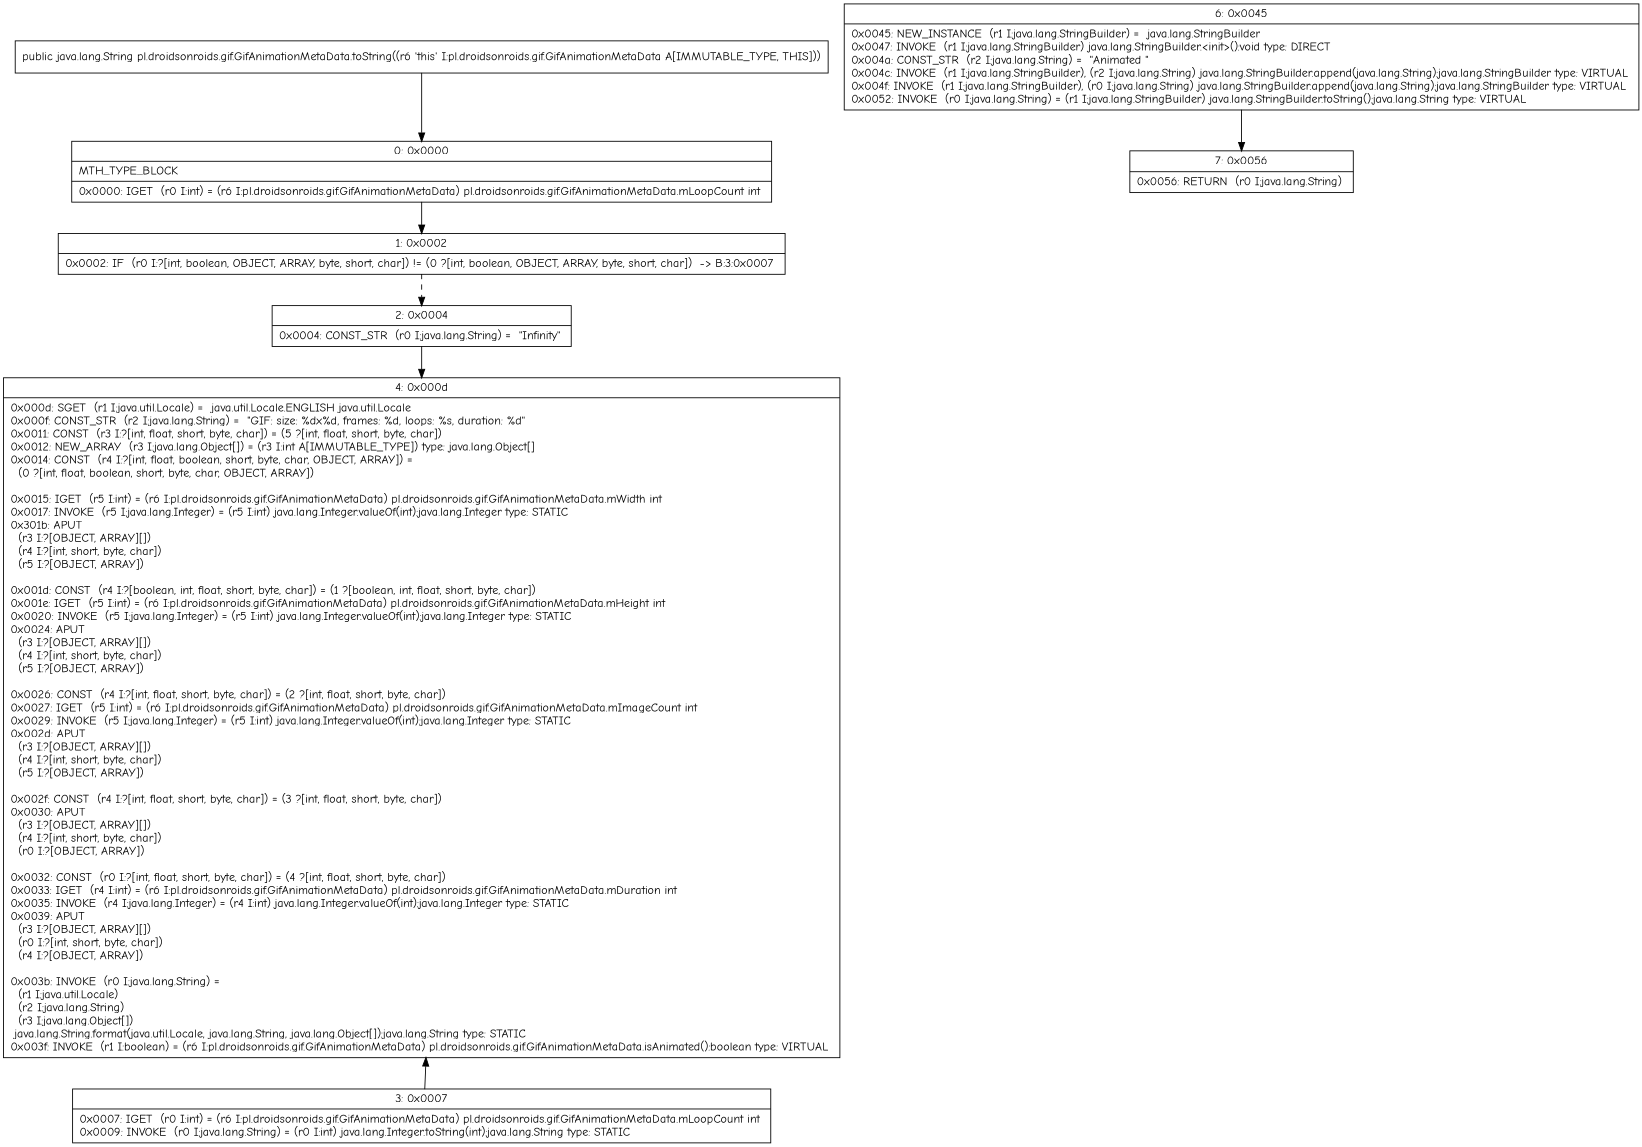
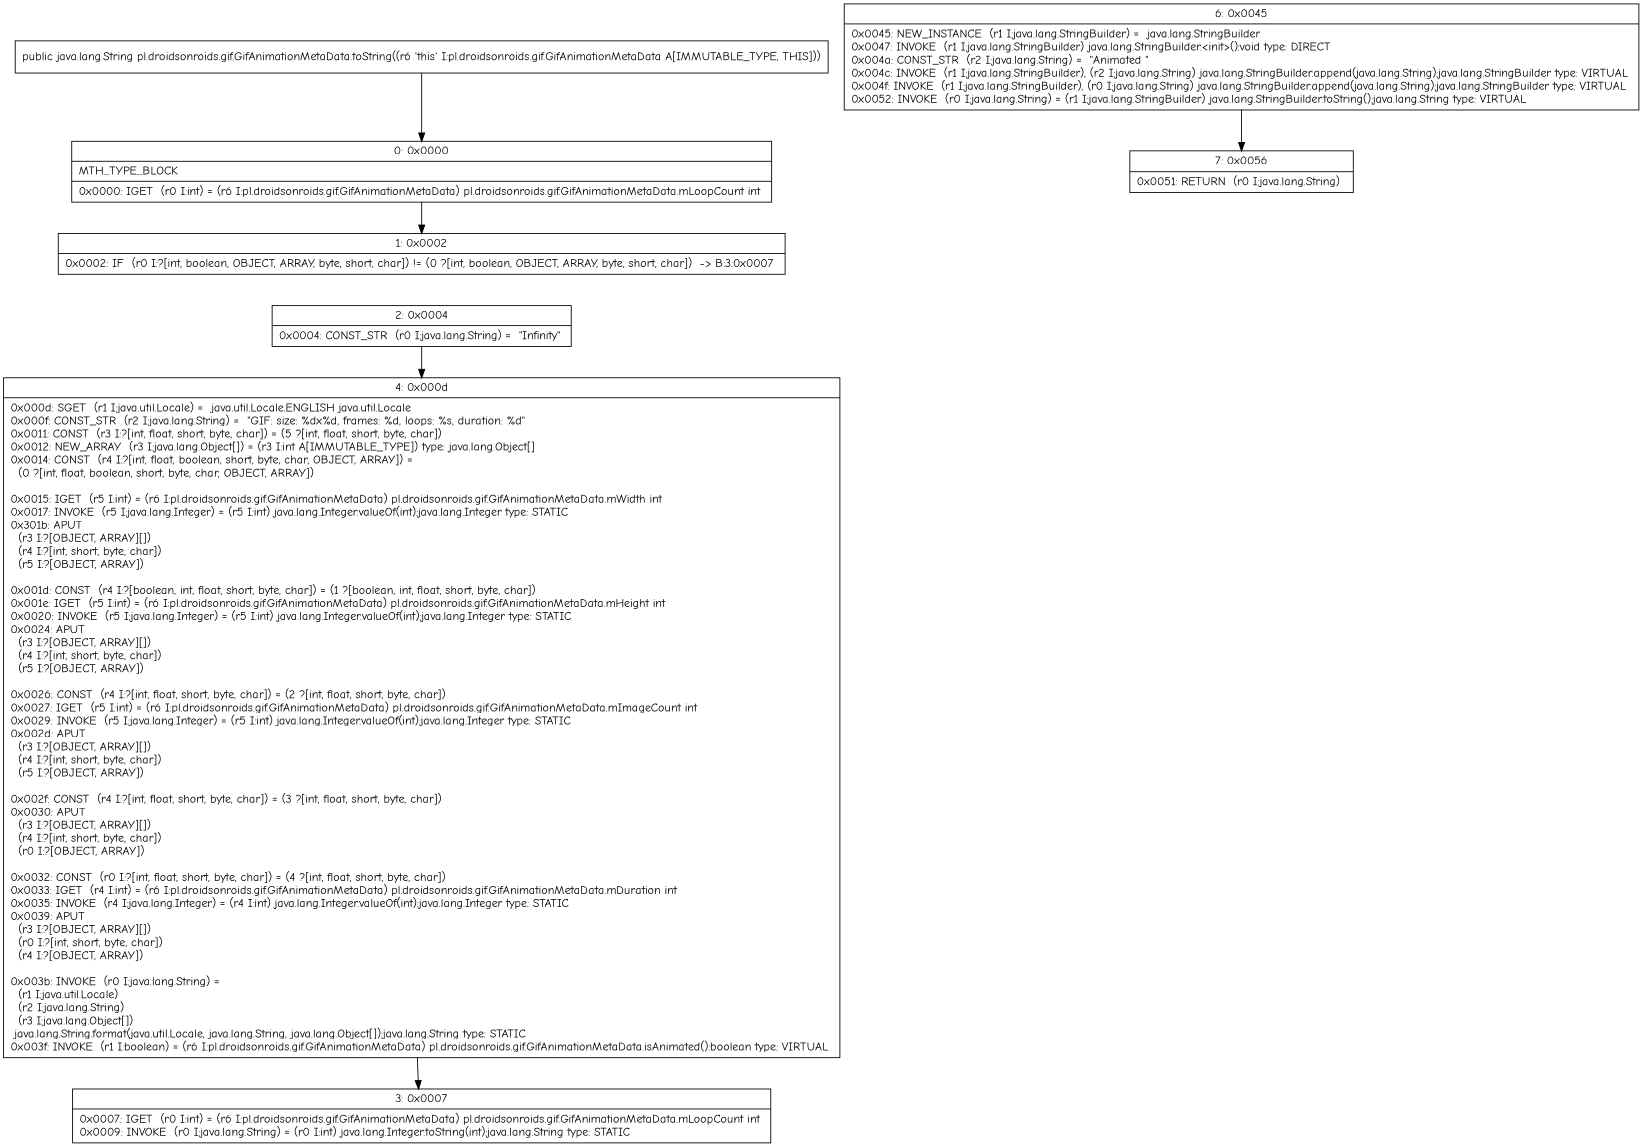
node "7: 0x0056": text "0x0056: RETURN  (r0 I:java.lang.String)" -> "0x0051: RETURN  (r0 I:java.lang.String)"
edge "1: 0x0002" -> "2: 0x0004": removed
edge "3: 0x0007" -> "4: 0x000d": reversed
